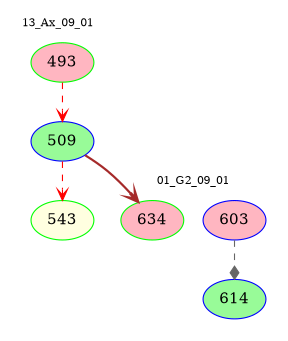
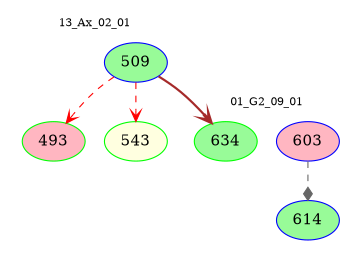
cluster "13_Ax_09_01": label "13_Ax_09_01" -> "13_Ax_02_01"
edge "493" -> "509": reversed
node "634": fillcolor lightpink -> palegreen
